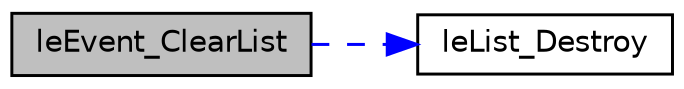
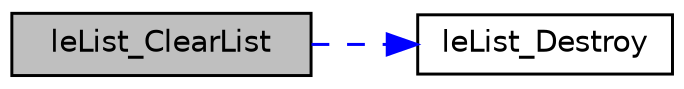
node "leEvent_ClearList": label "leEvent_ClearList" -> "leList_ClearList"
